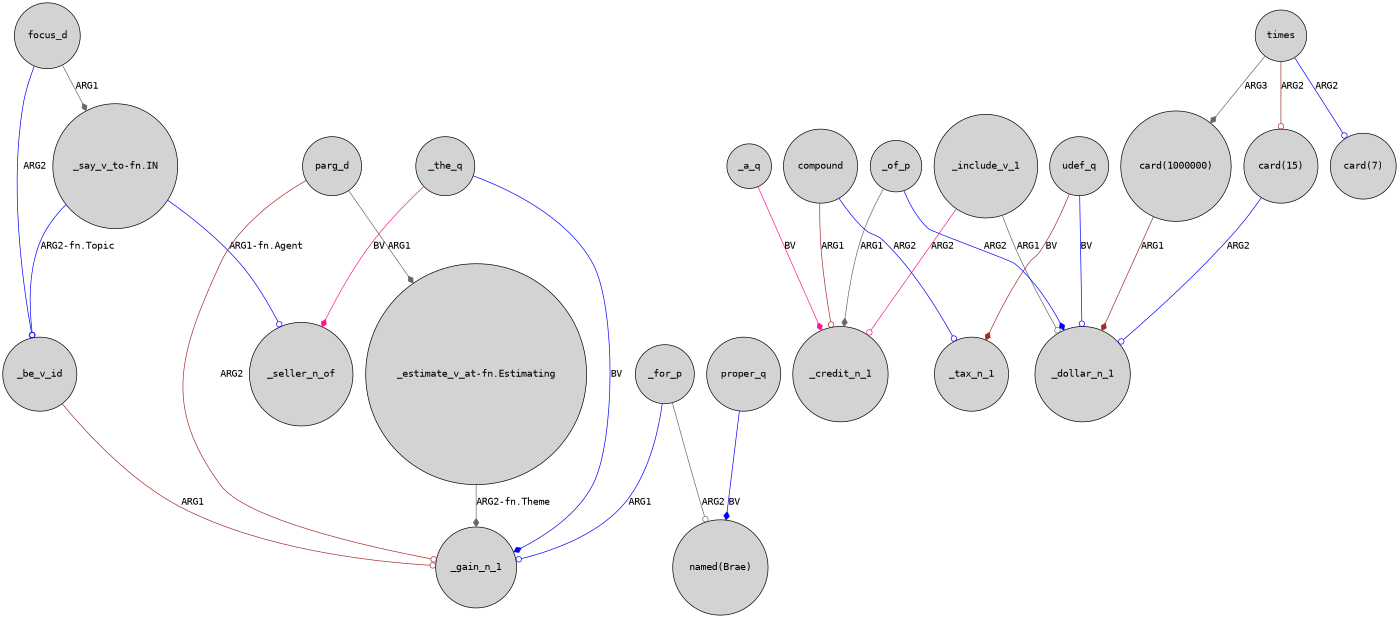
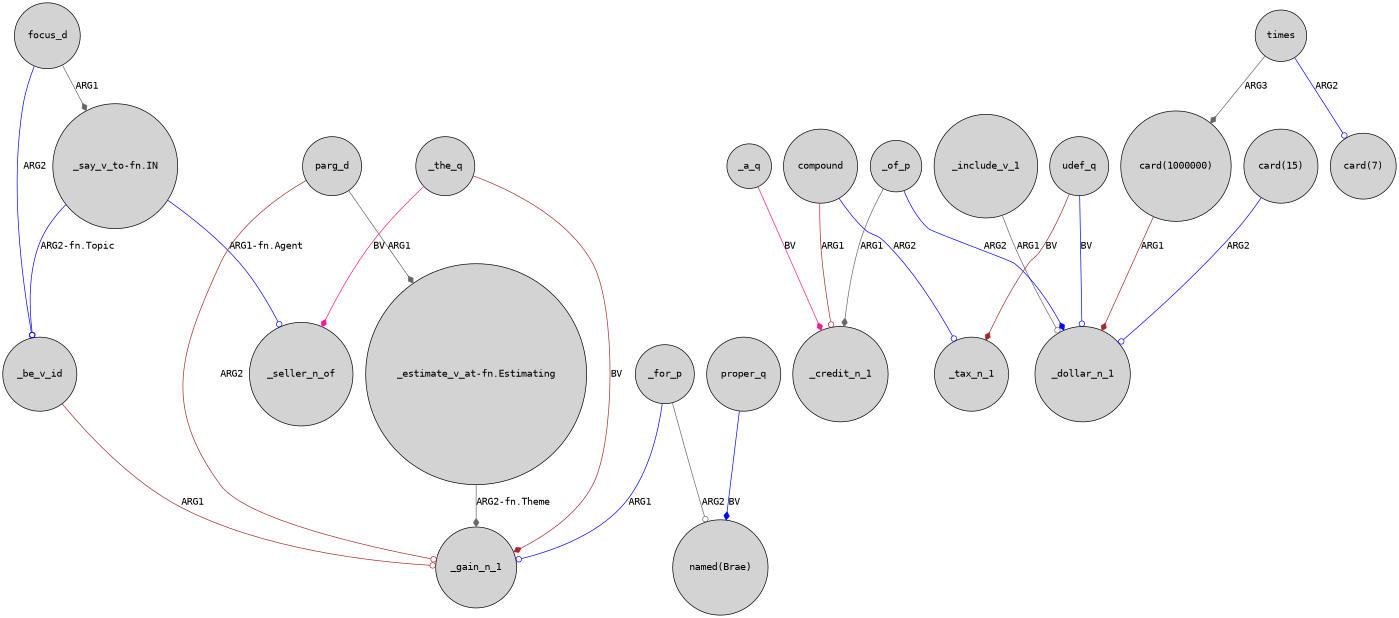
edge "times" -> "card(15)": removed, label "ARG2"
edge "_include_v_1" -> "_credit_n_1": removed, label "ARG2"
edge "_the_q" -> "_gain_n_1": color blue -> brown
